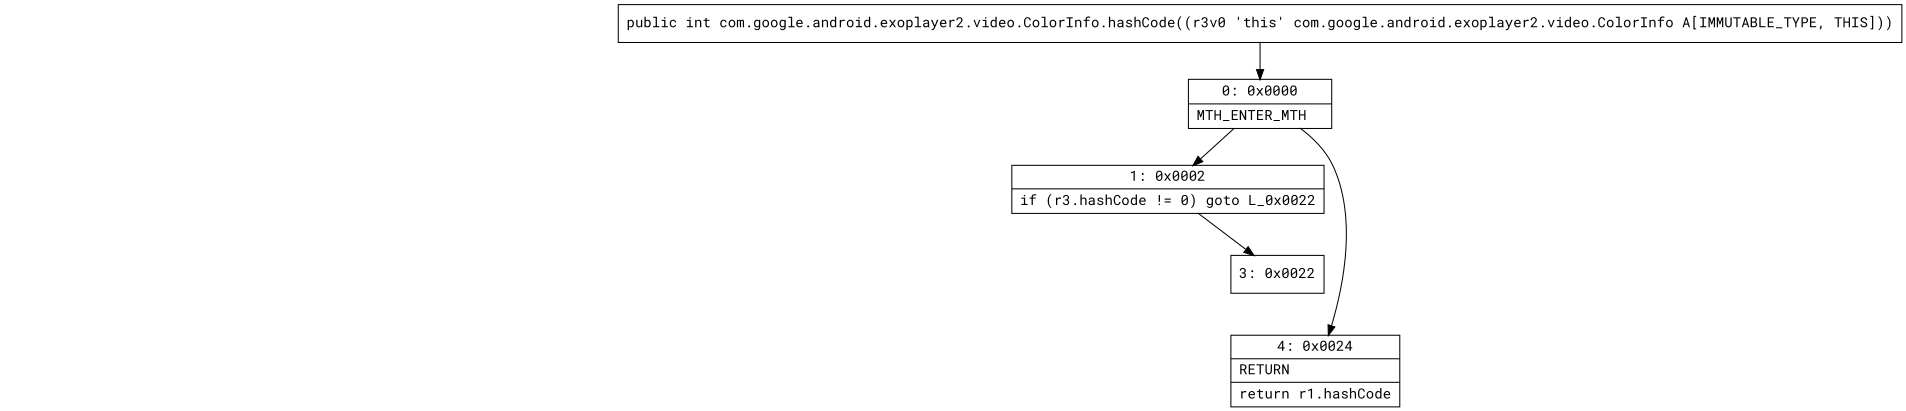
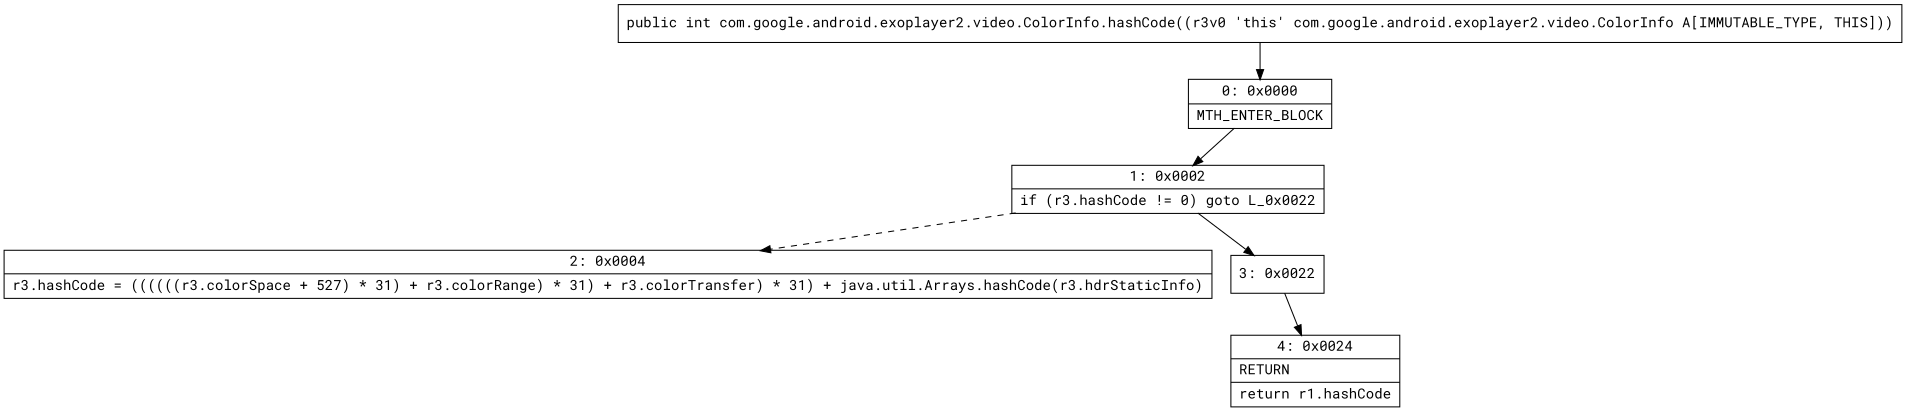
node "0: 0x0000": text "MTH_ENTER_MTH" -> "MTH_ENTER_BLOCK"
edge "0: 0x0000" -> "4: 0x0024": now "3: 0x0022" -> "4: 0x0024"
node "2: 0x0004": added
